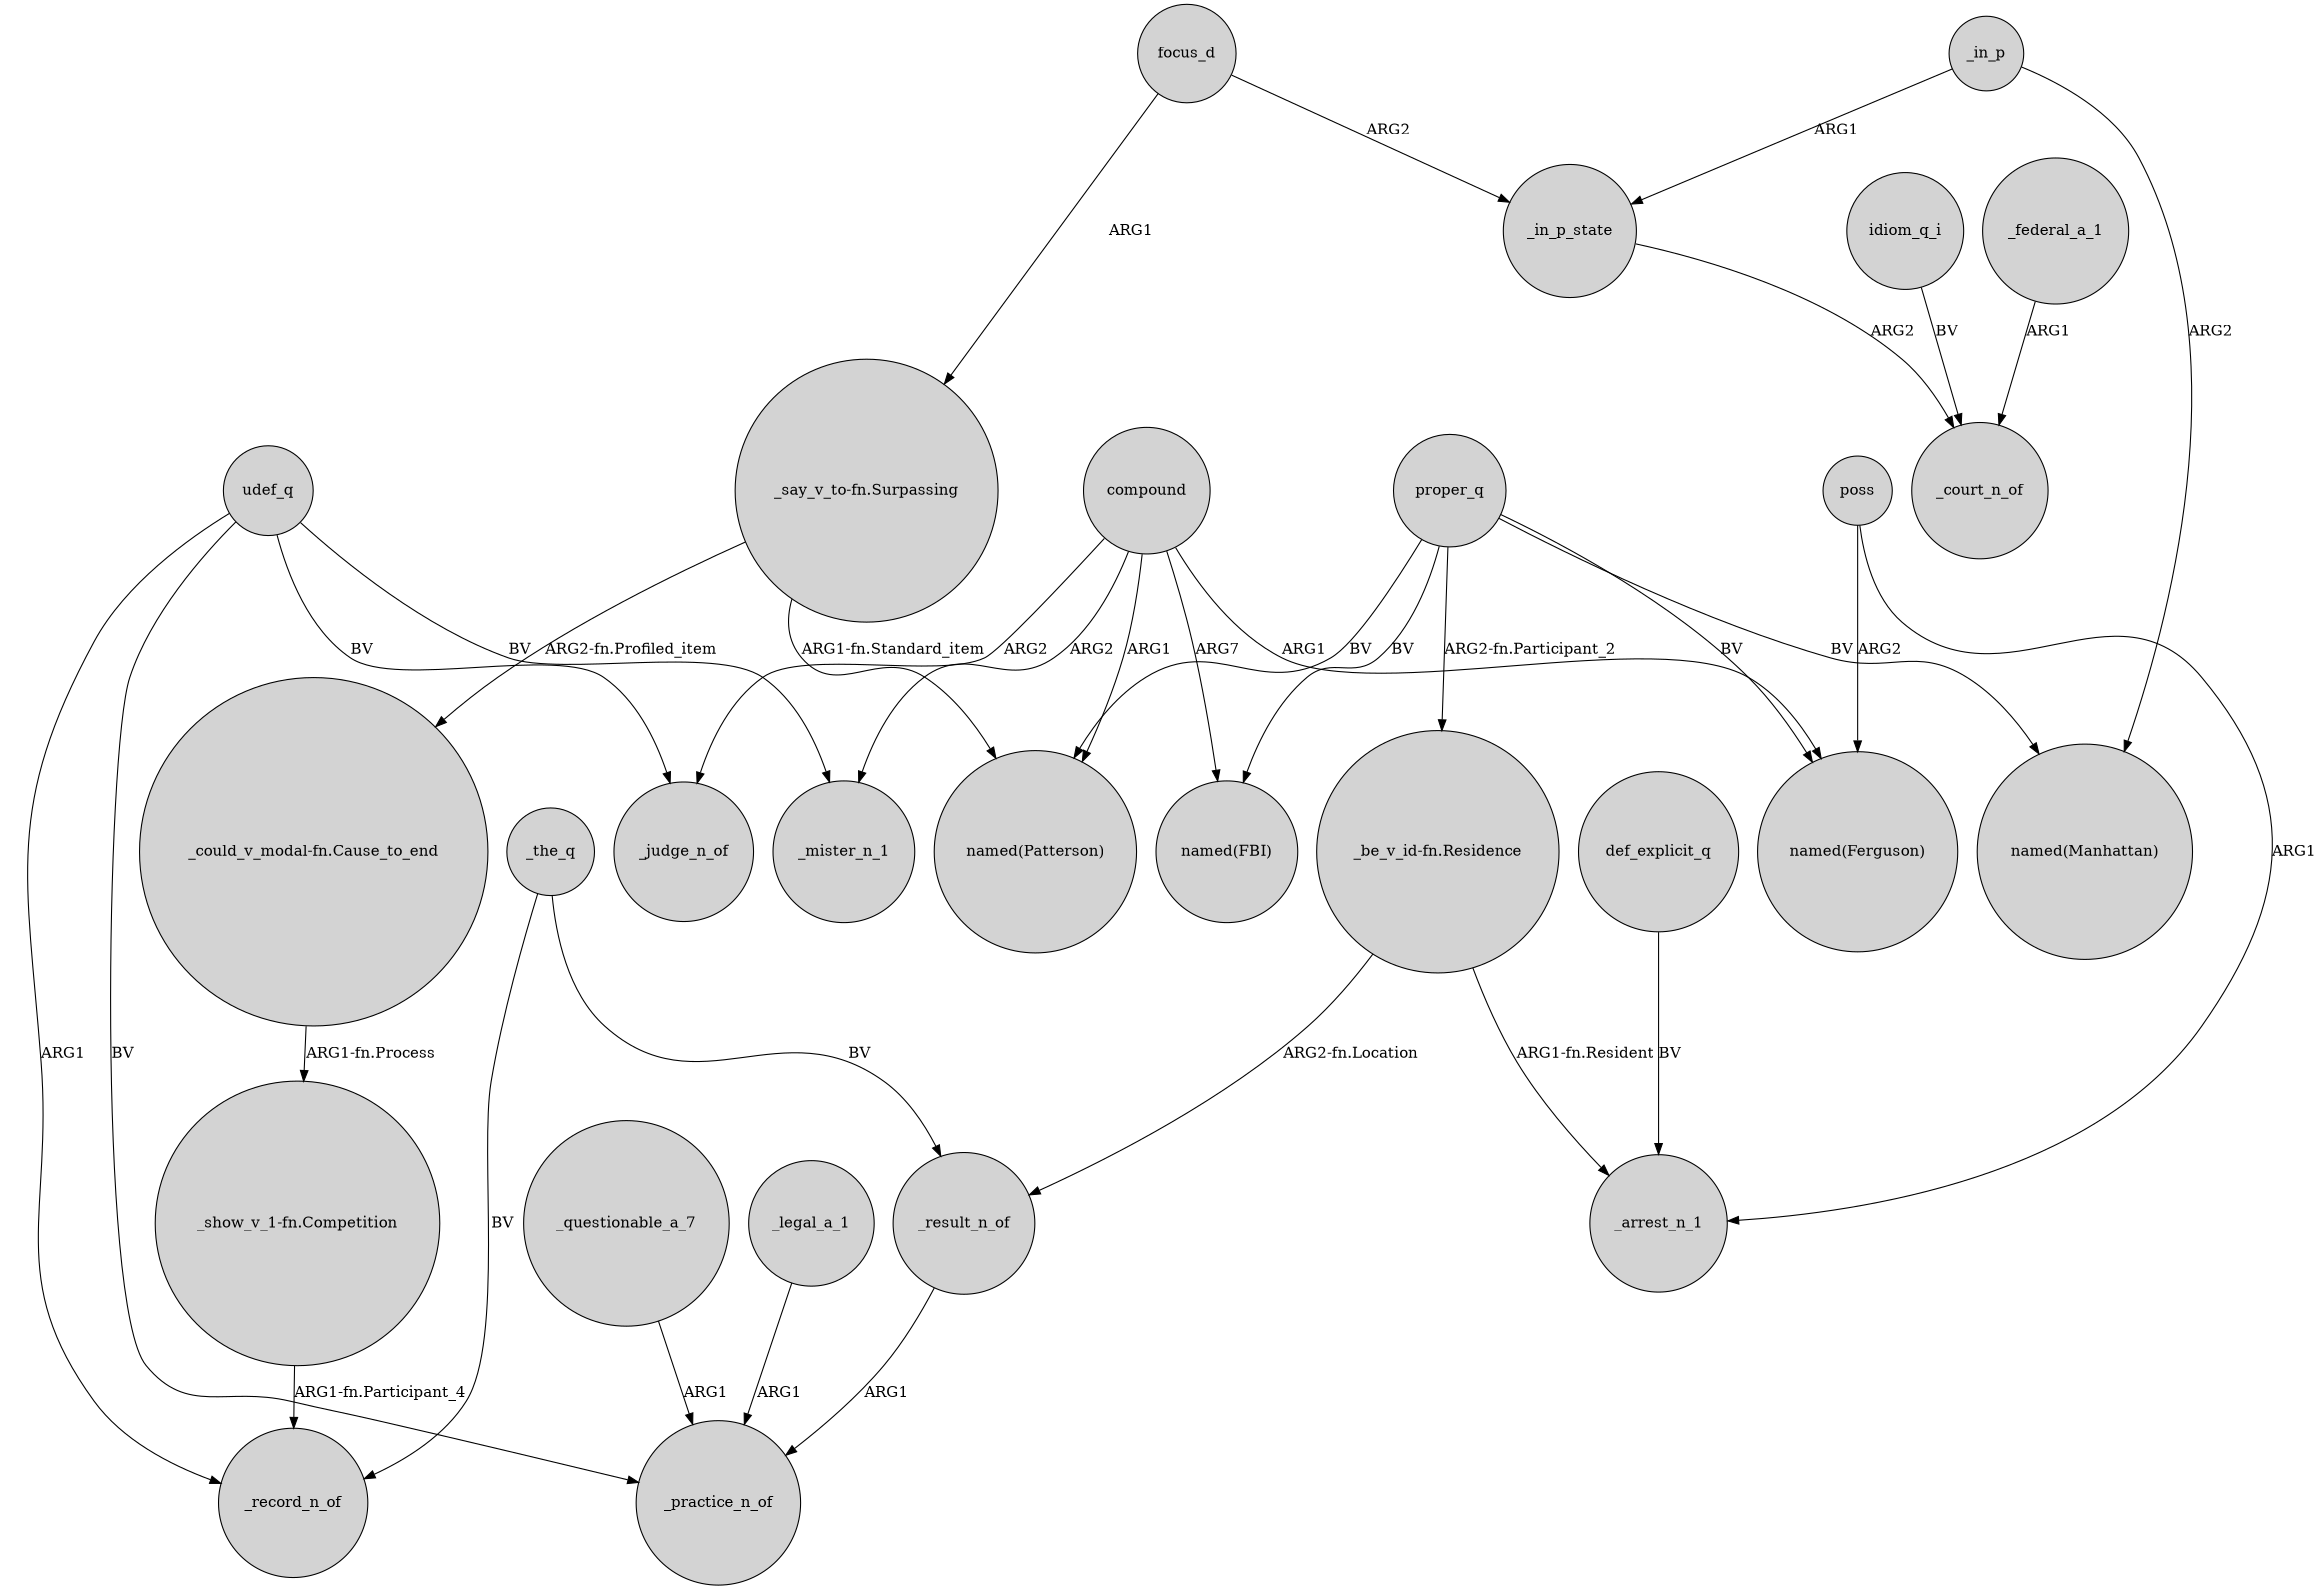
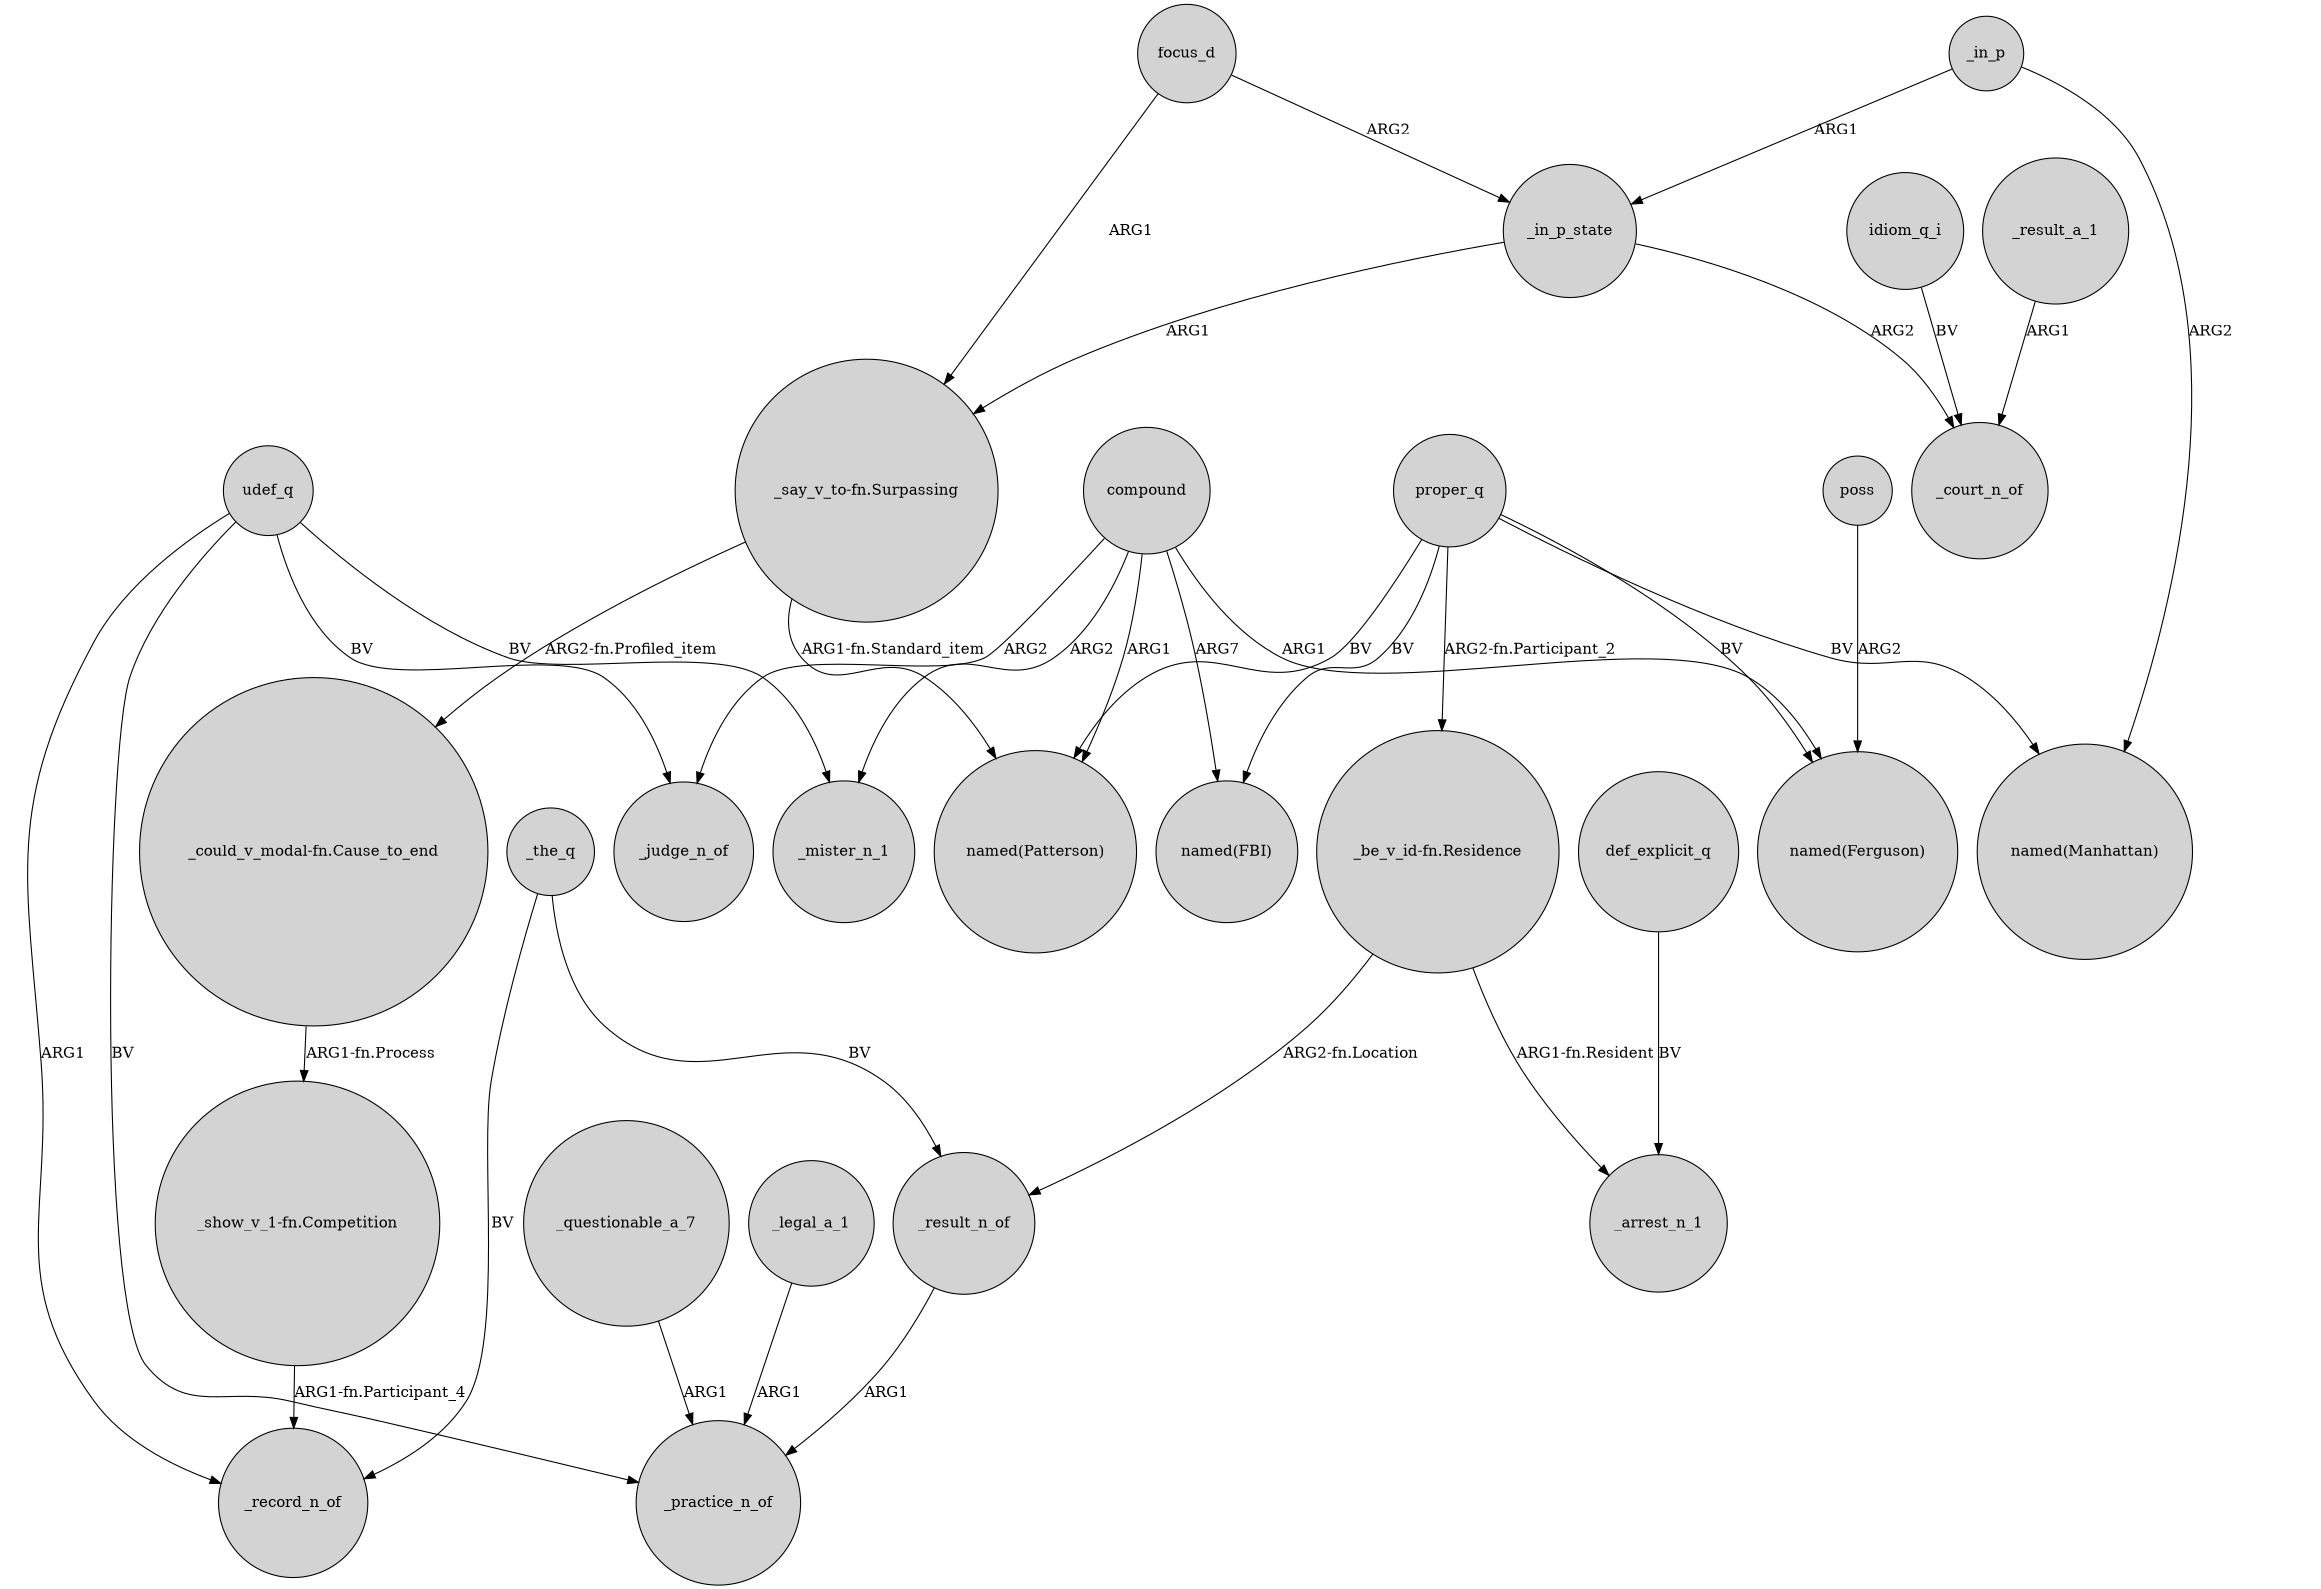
node "_federal_a_1": label "_federal_a_1" -> "_result_a_1"
edge "_in_p_state" -> "_say_v_to-fn.Surpassing": added, label "ARG1"
edge "poss" -> "_arrest_n_1": removed, label "ARG1"
